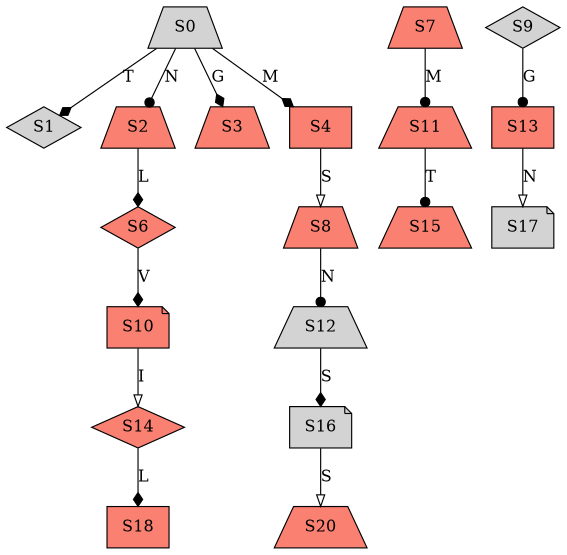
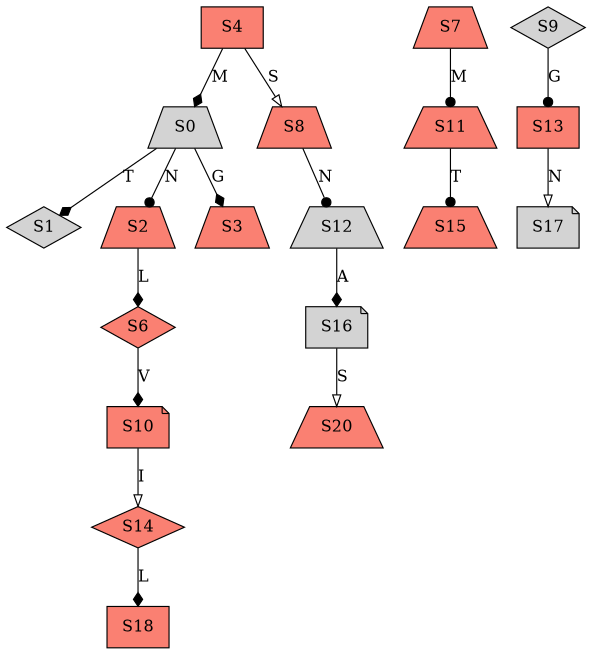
edge "S0" -> "S4": reversed
edge "S12" -> "S16": label "S" -> "A"
